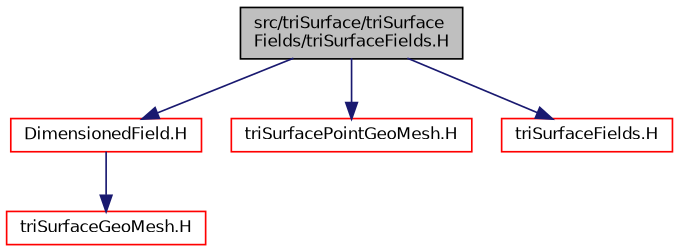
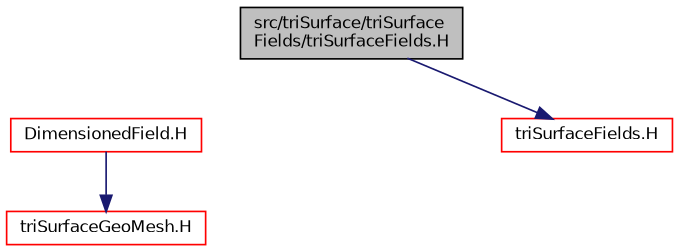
edge "src/triSurface/triSurface Fields/triSurfaceFields.H" -> "DimensionedField.H": removed
node "triSurfacePointGeoMesh.H": removed
